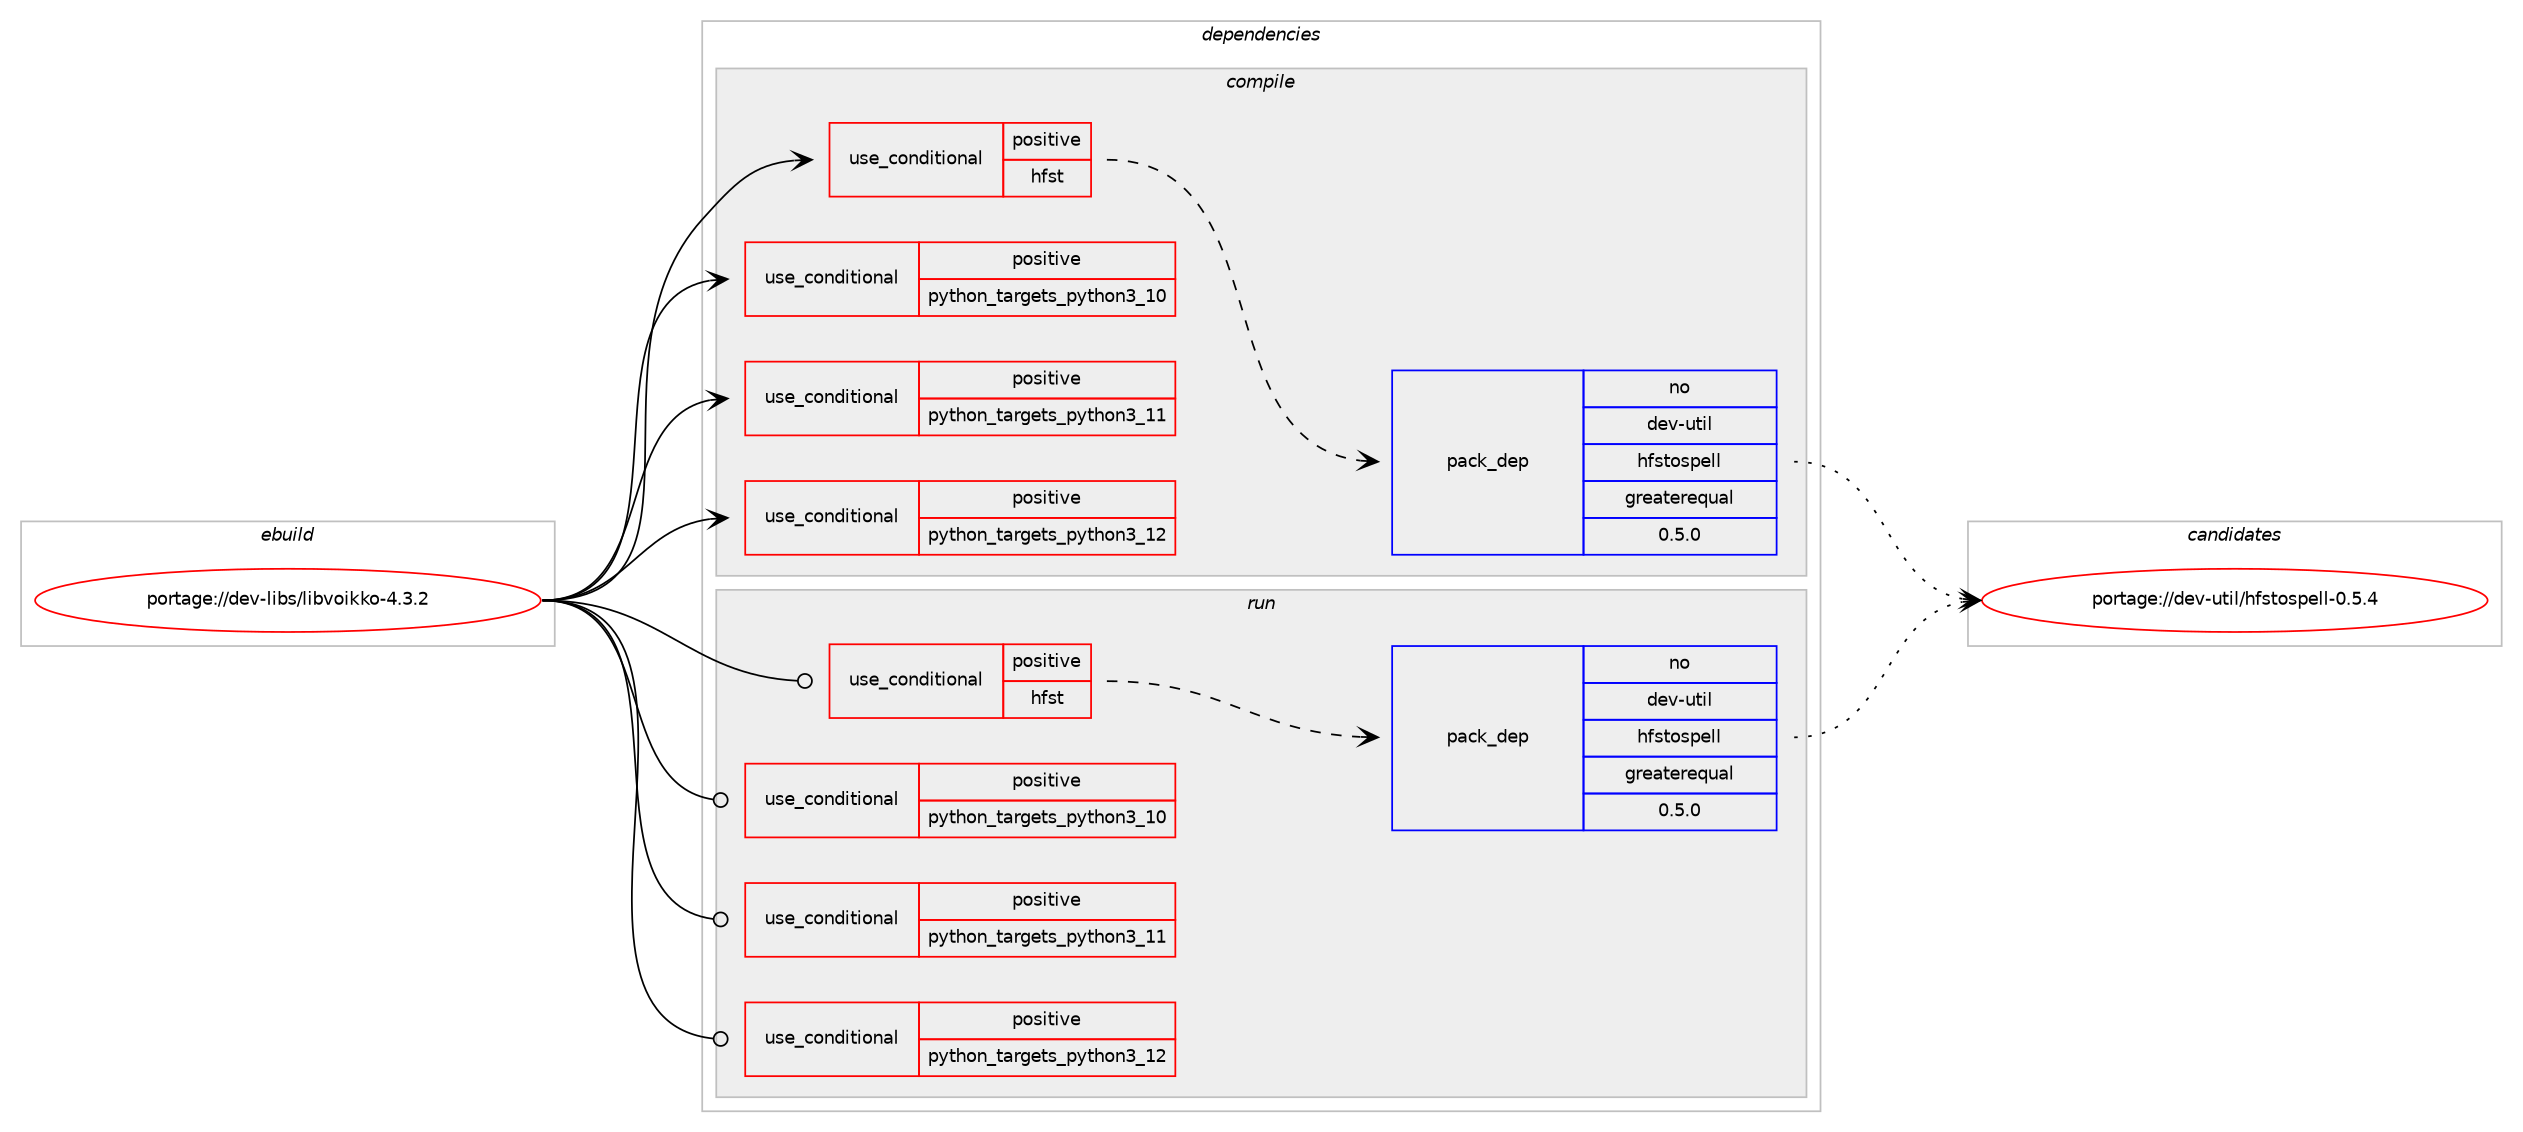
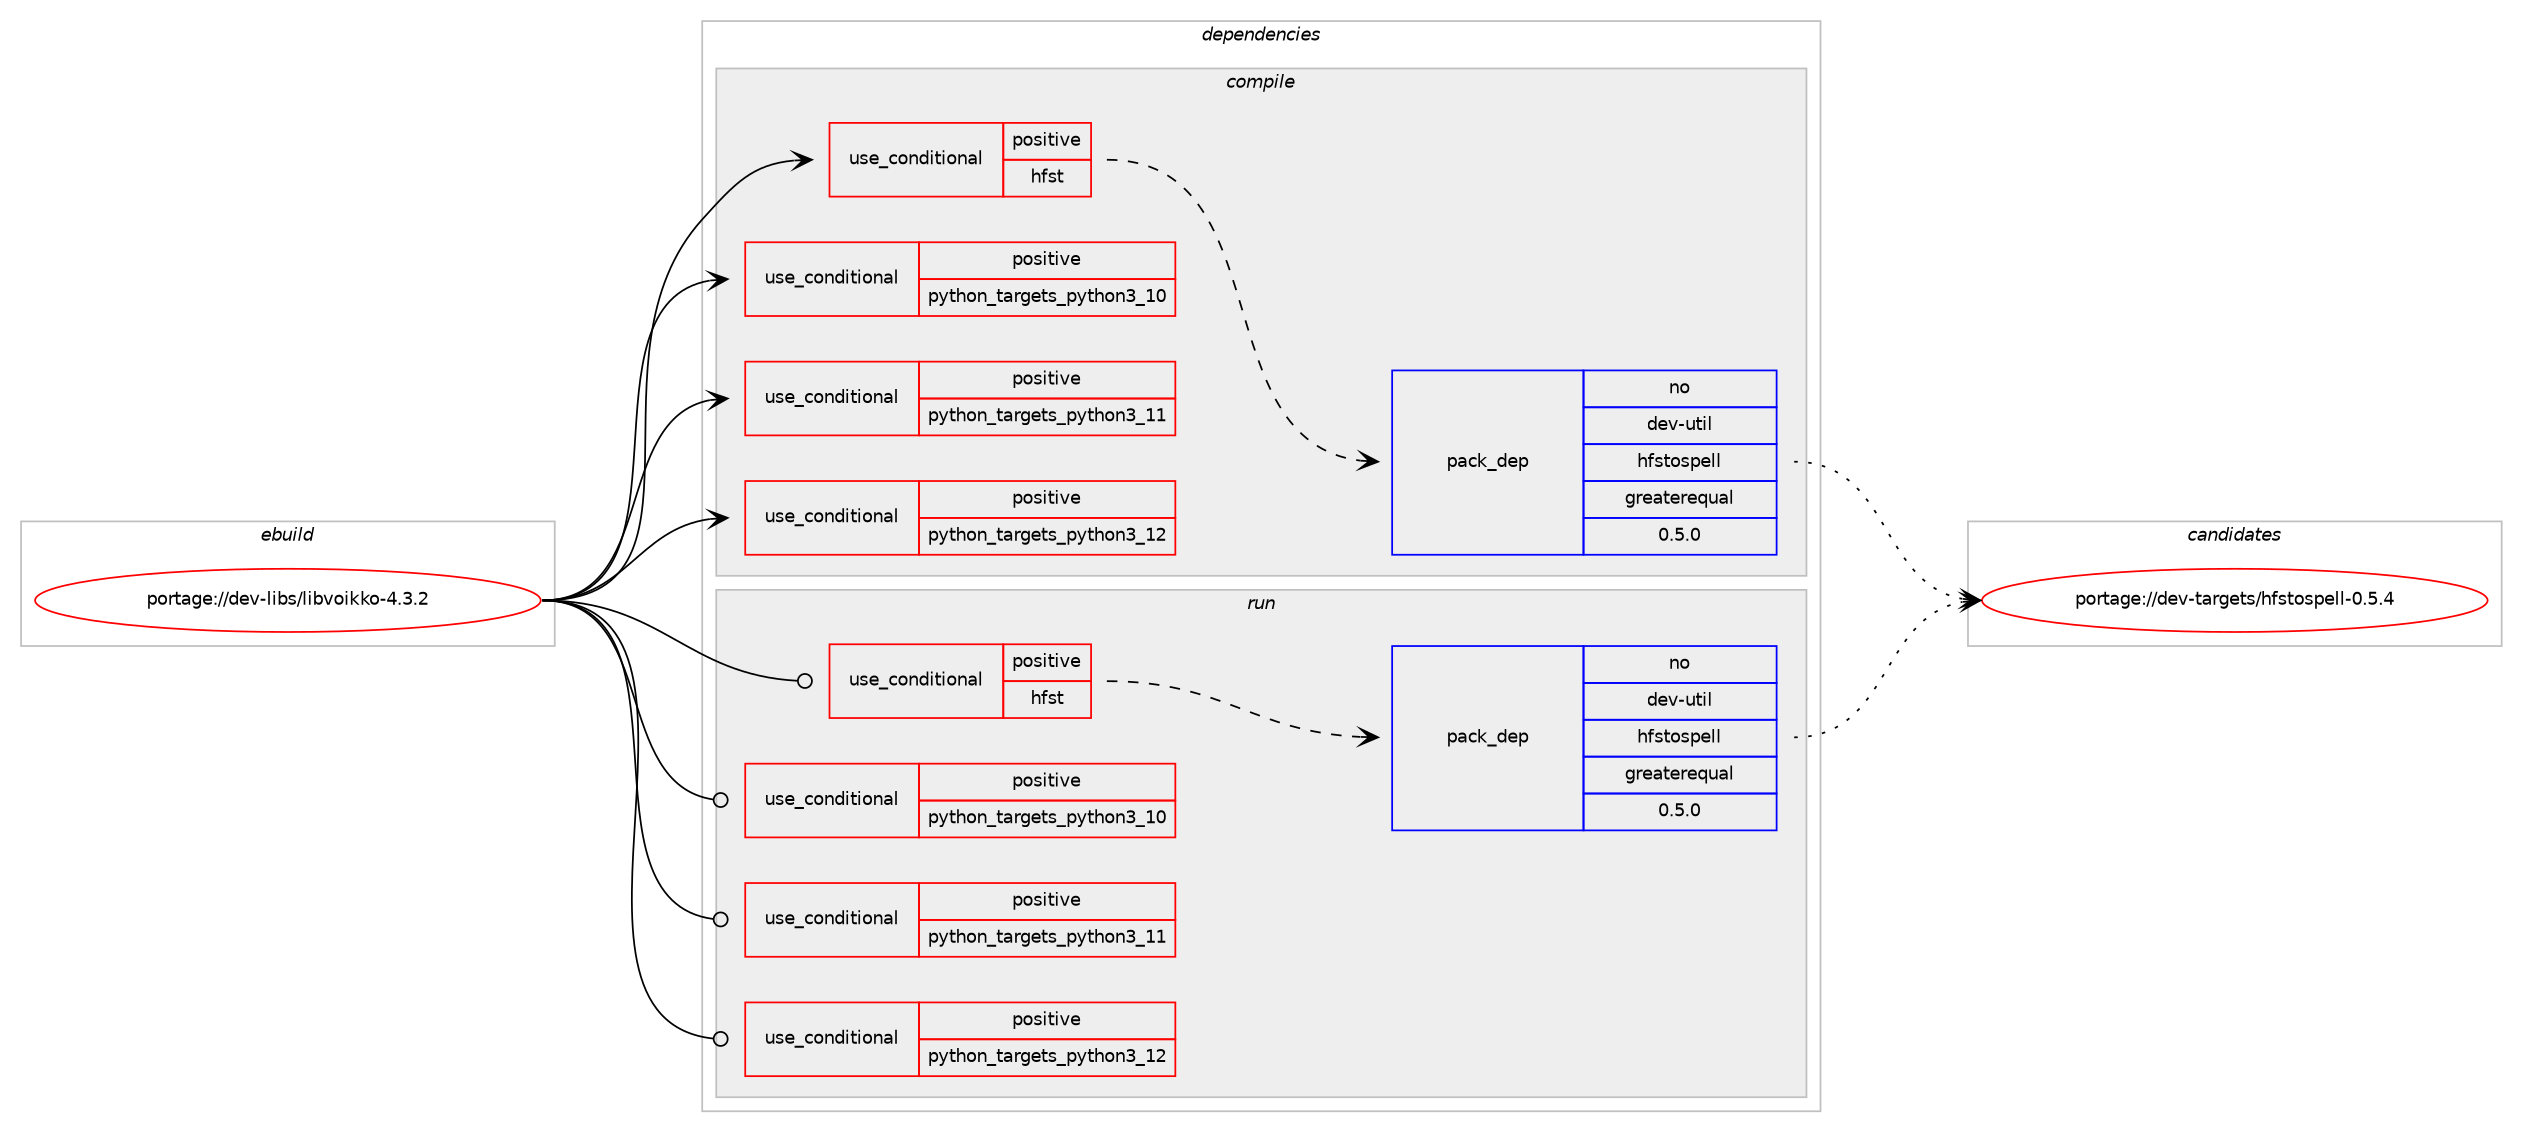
node "portage://dev-util/hfstospell-0.5.4": label "portage://dev-util/hfstospell-0.5.4" -> "portage://dev-targets/hfstospell-0.5.4"
